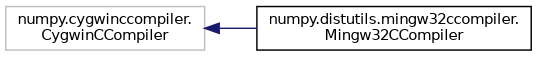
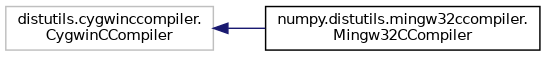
node "numpy.cygwinccompiler. CygwinCCompiler": label "numpy.cygwinccompiler. CygwinCCompiler" -> "distutils.cygwinccompiler. CygwinCCompiler"
